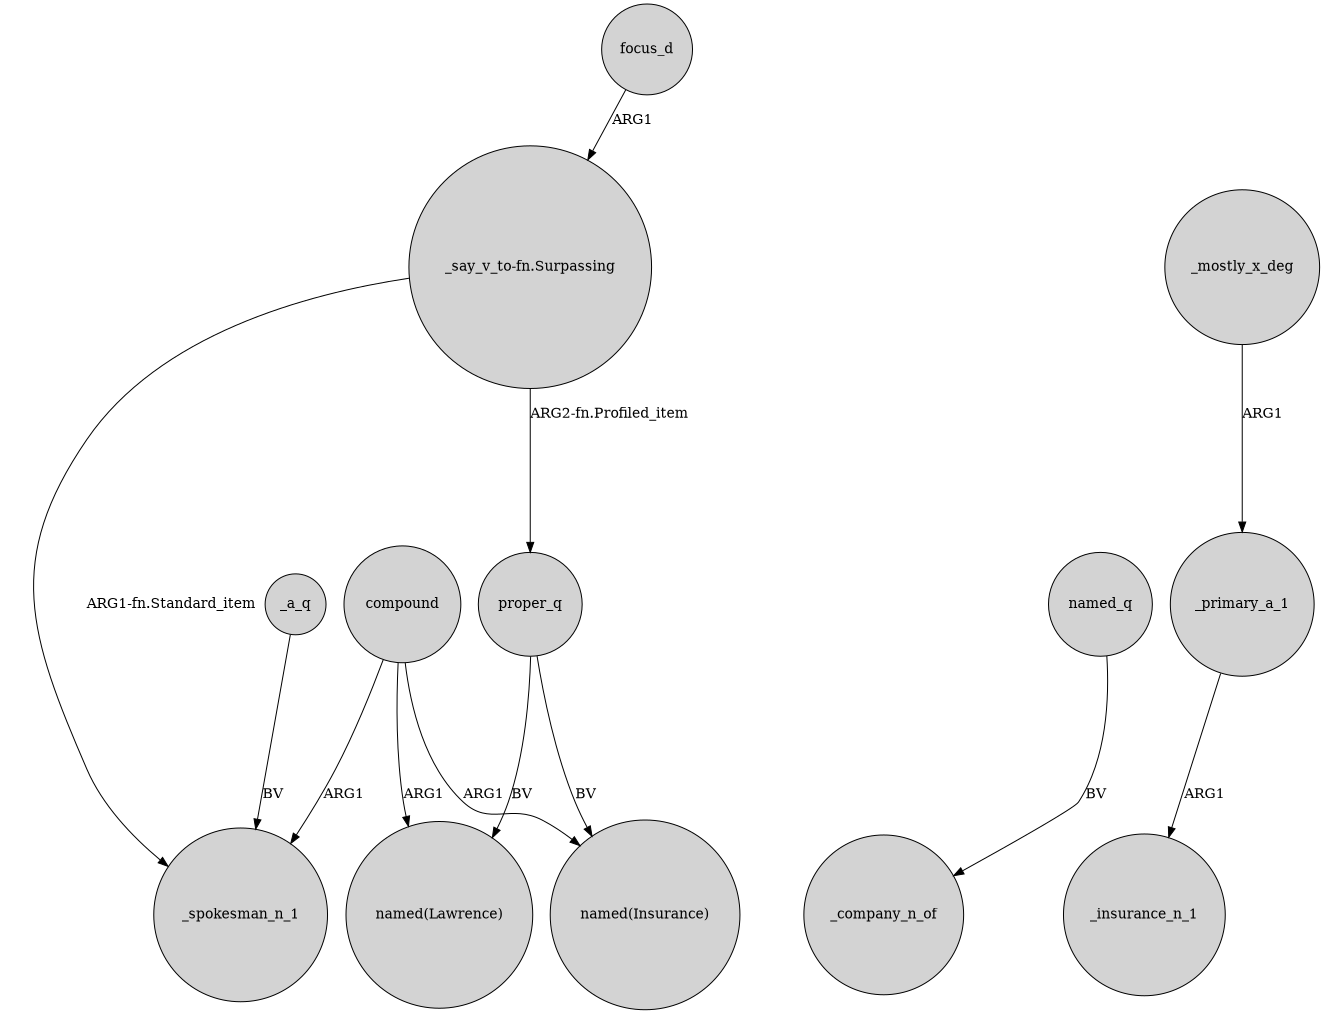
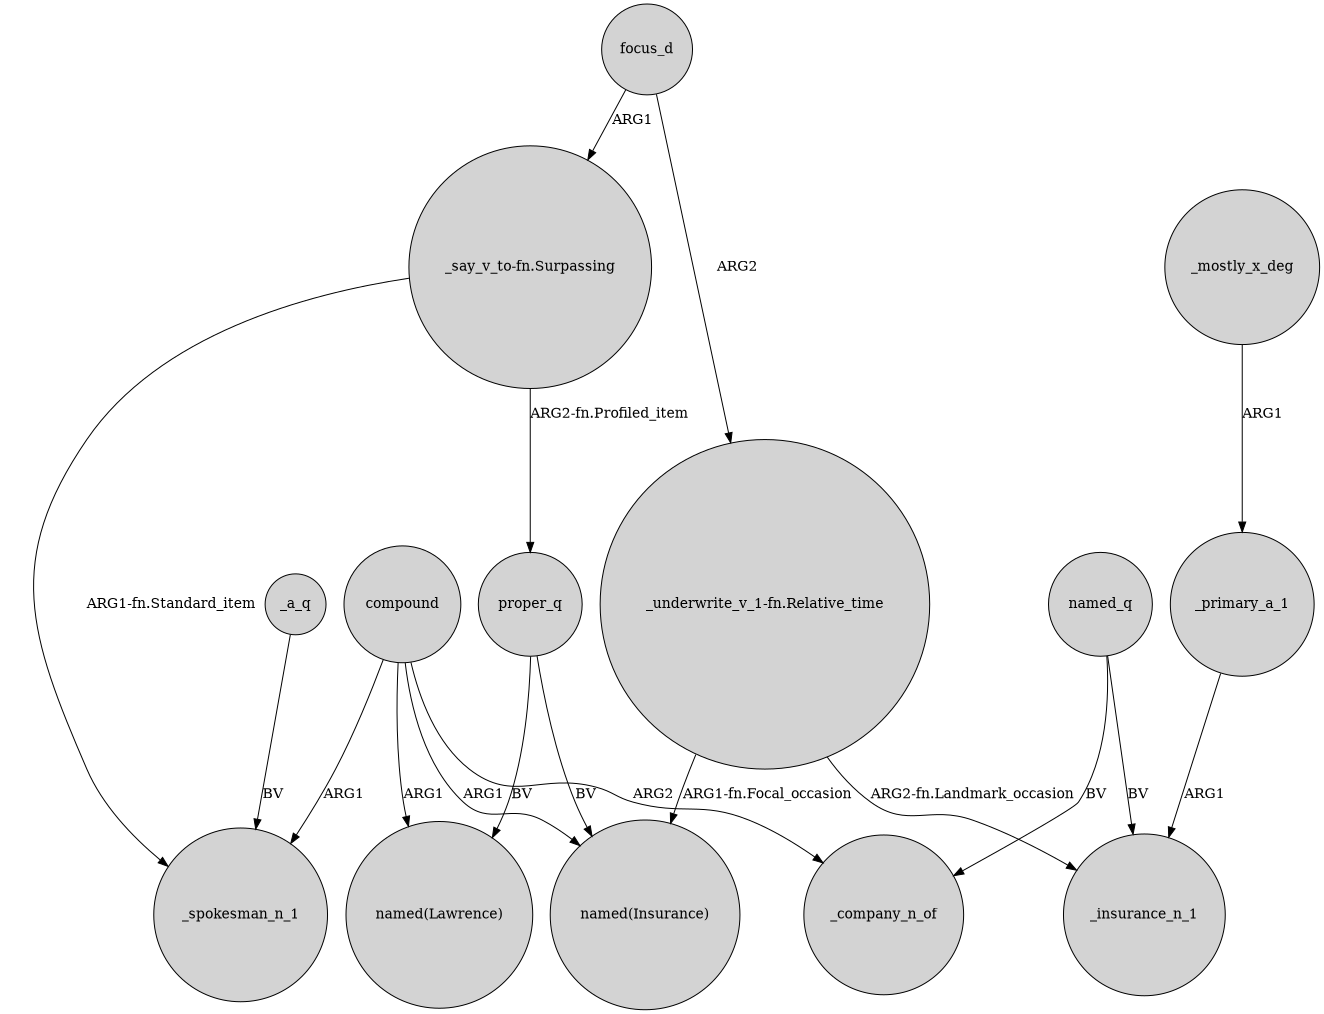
node "_underwrite_v_1-fn.Relative_time": added
edge "named_q" -> "_insurance_n_1": added, label "BV"
edge "compound" -> "_company_n_of": added, label "ARG2"
